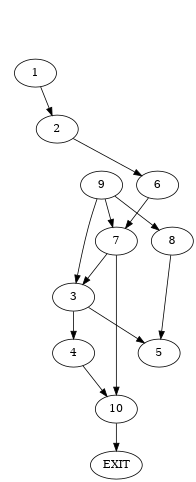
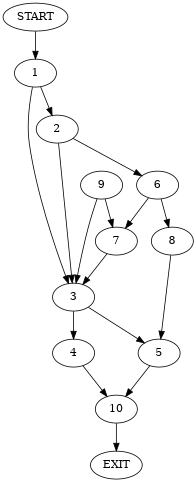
node "START": added
edge "1" -> "3": added
edge "2" -> "3": added
edge "9" -> "8": now "6" -> "8"
edge "7" -> "10": now "5" -> "10"
